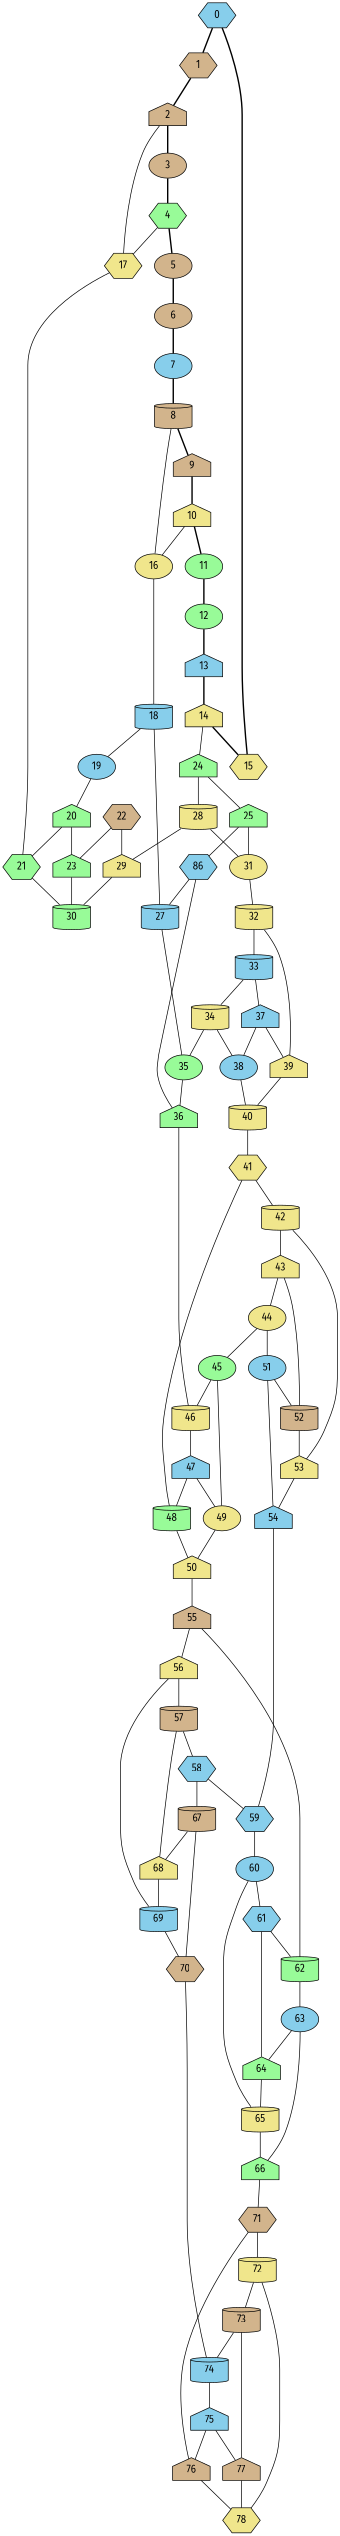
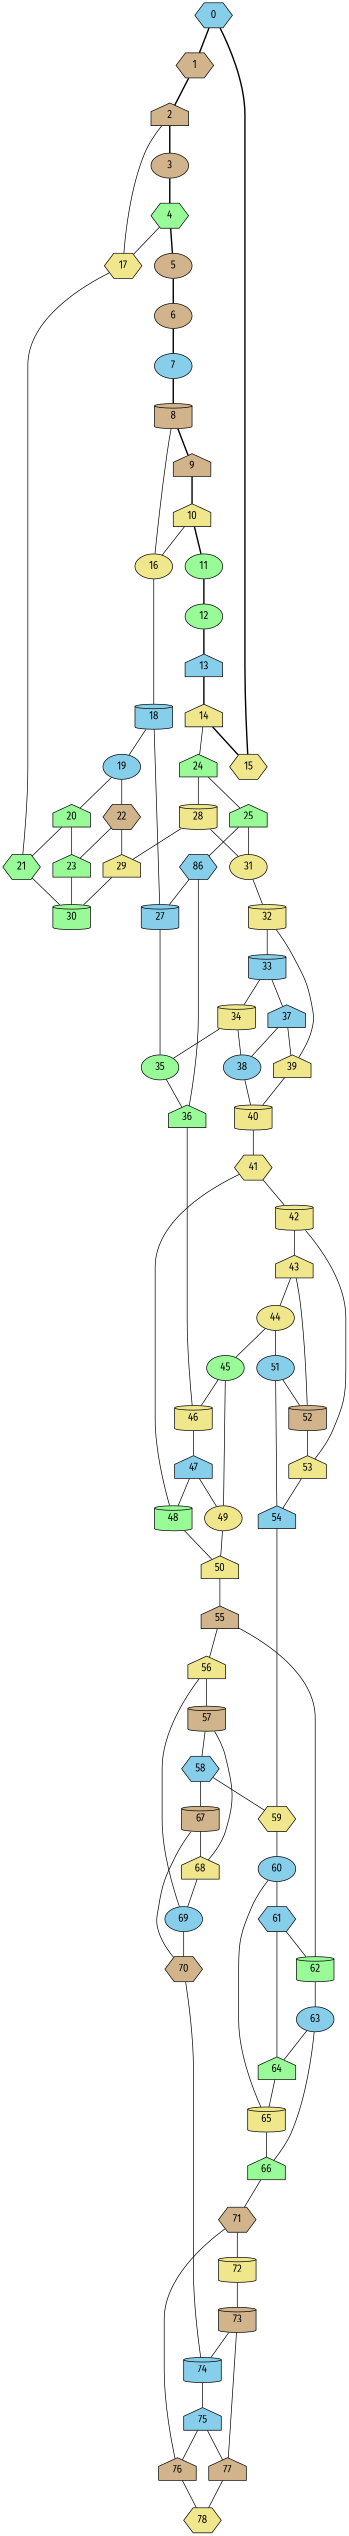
edge "19" -- "22": added
node "59": fillcolor skyblue -> khaki
node "69": shape cylinder -> ellipse
edge "72" -- "78": removed
